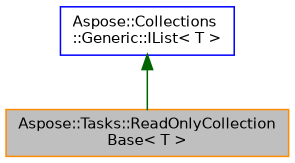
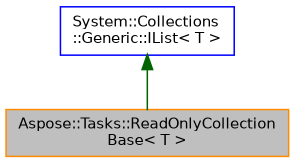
node "Aspose::Collections ::Generic::IList< T >": label "Aspose::Collections ::Generic::IList< T >" -> "System::Collections ::Generic::IList< T >"
